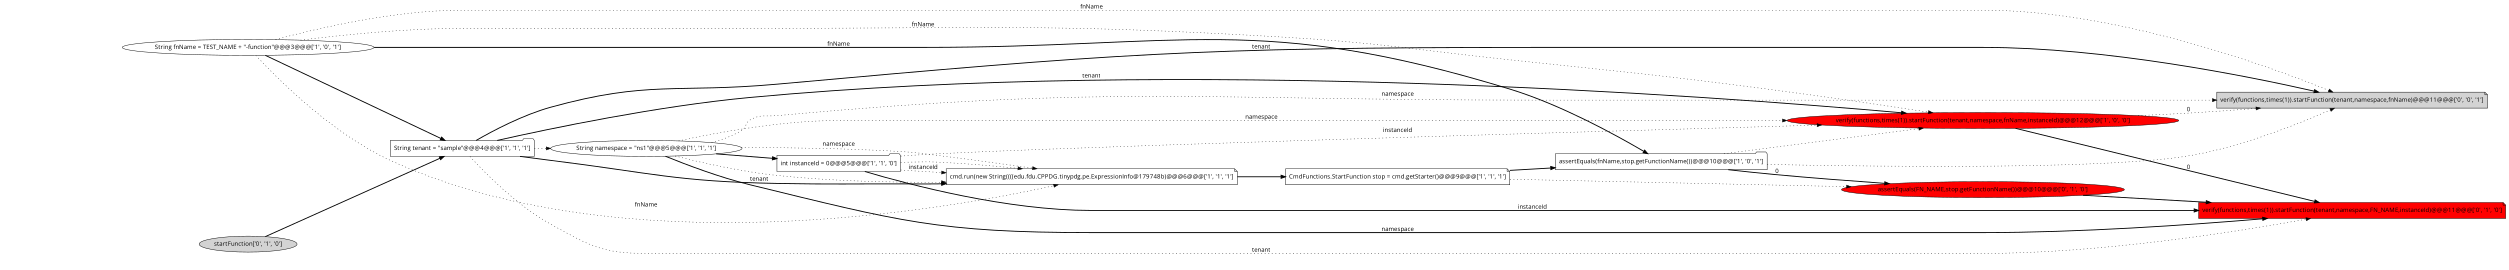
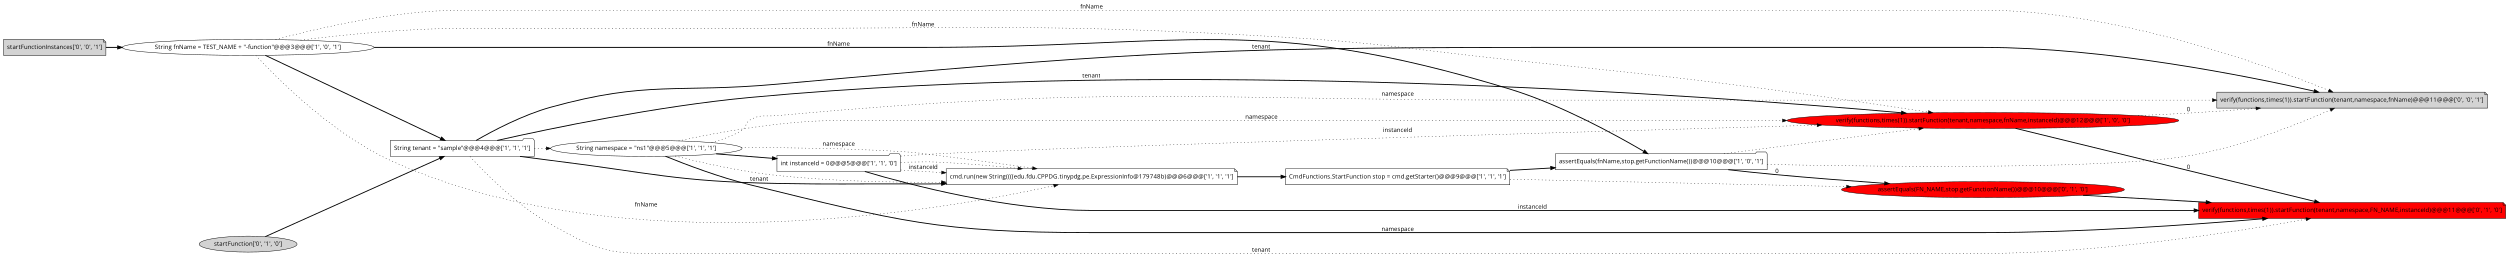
node "startFunctionInstances['0', '0', '1']": added
